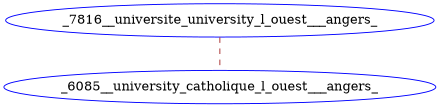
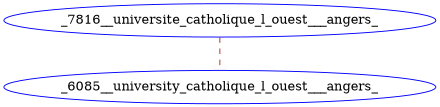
node "_7816__universite_university_l_ouest___angers_": label "_7816__universite_university_l_ouest___angers_" -> "_7816__universite_catholique_l_ouest___angers_"
